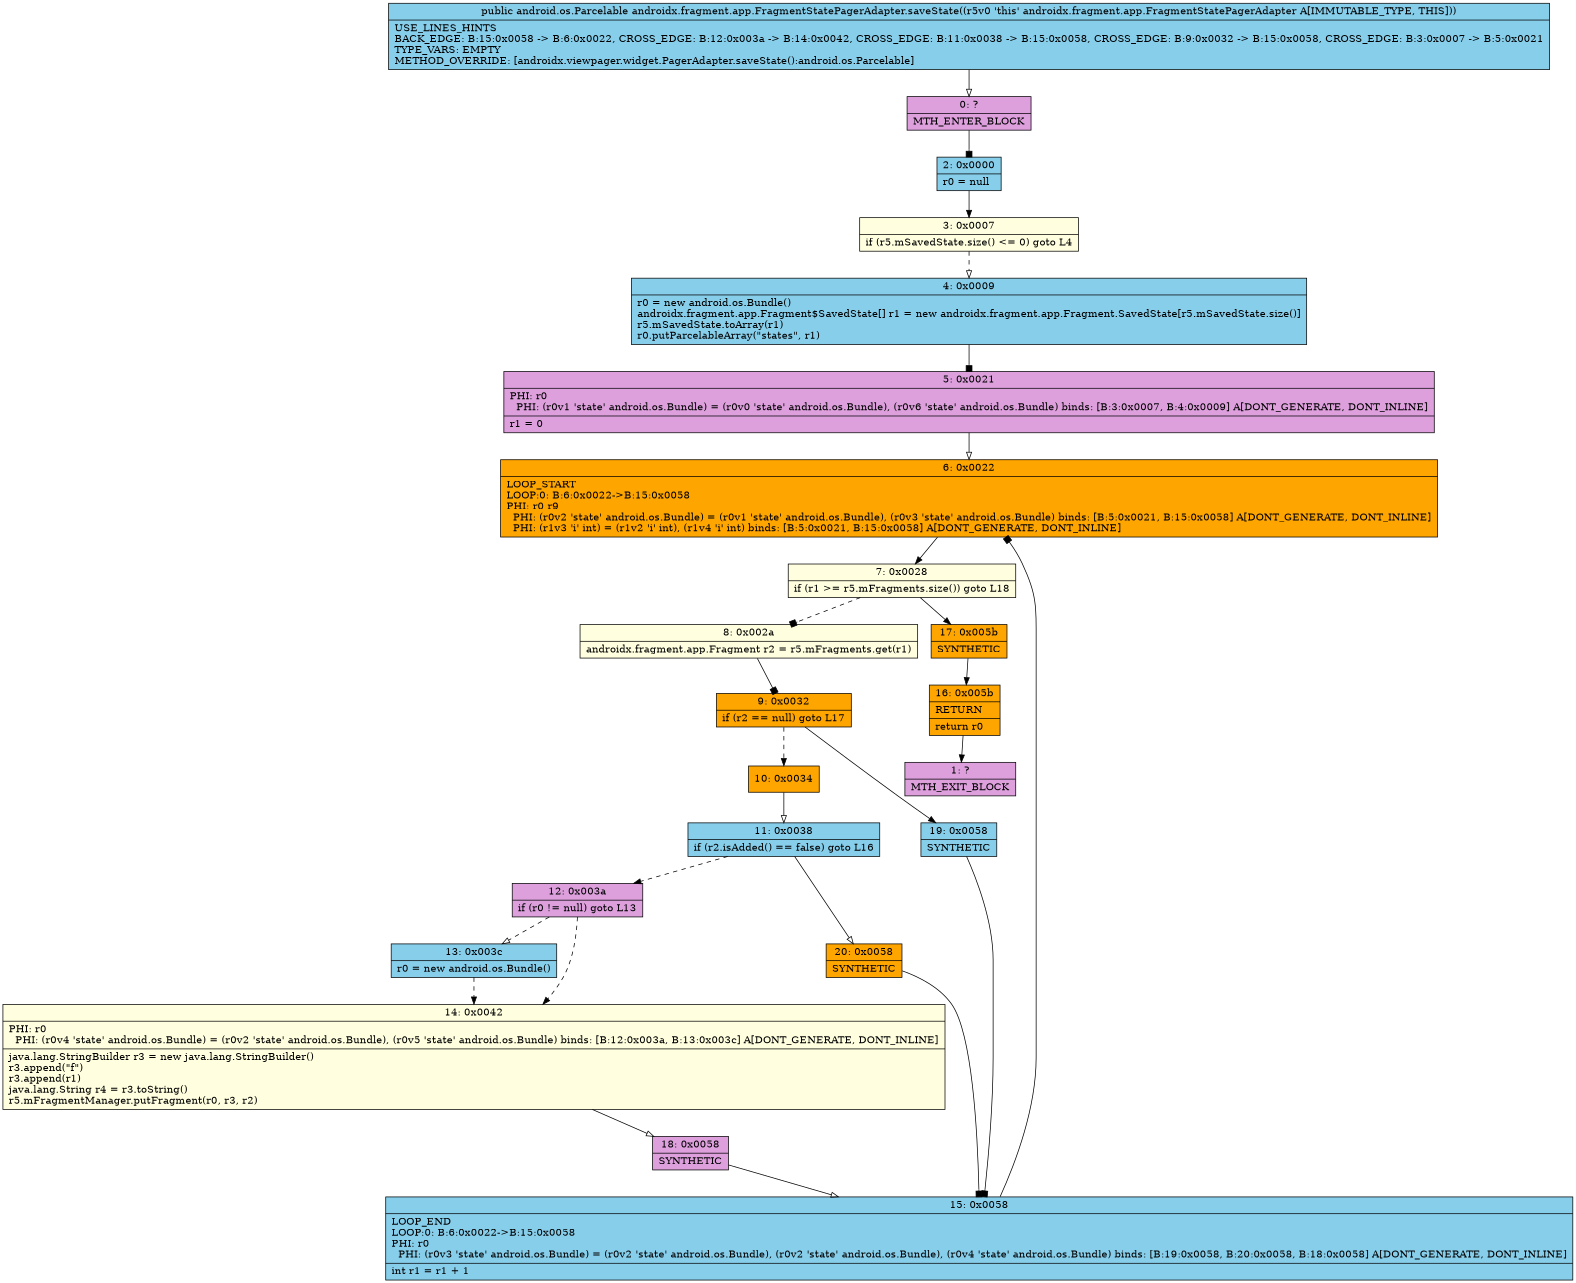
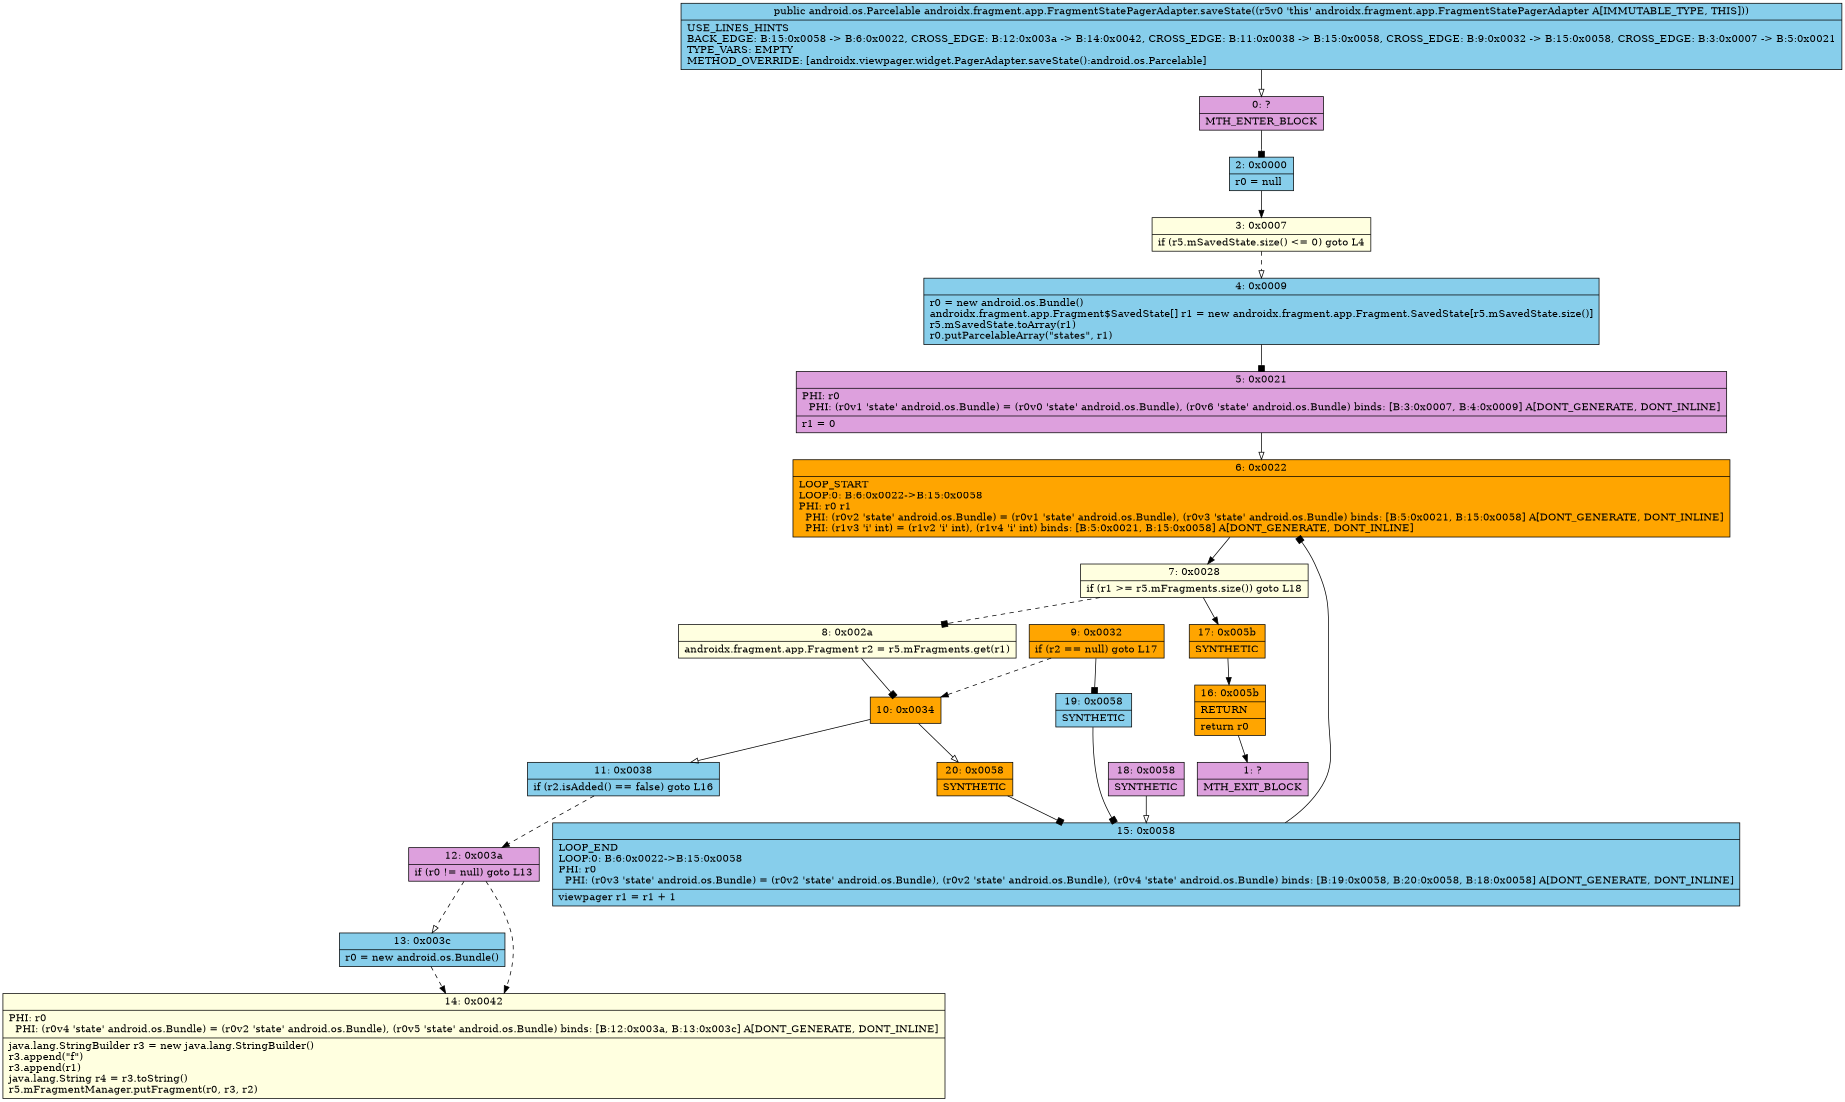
node "6: 0x0022": text "PHI: r0 r9" -> "PHI: r0 r1"
edge "8: 0x002a" -> "9: 0x0032": now "8: 0x002a" -> "10: 0x0034"
edge "9: 0x0032" -> "19: 0x0058": arrowhead normal -> box
edge "11: 0x0038" -> "20: 0x0058": now "10: 0x0034" -> "20: 0x0058"
edge "14: 0x0042" -> "18: 0x0058": removed
node "15: 0x0058": text "int r1 = r1 + 1" -> "viewpager r1 = r1 + 1"
